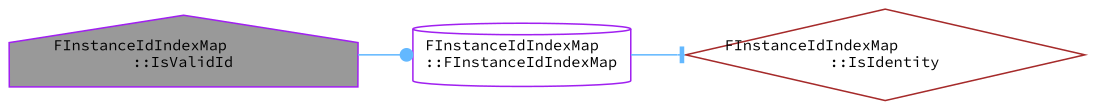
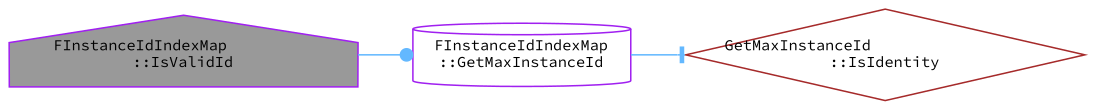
node "FInstanceIdIndexMap ::FInstanceIdIndexMap": label "FInstanceIdIndexMap ::FInstanceIdIndexMap" -> "FInstanceIdIndexMap ::GetMaxInstanceId"
node "FInstanceIdIndexMap ::IsIdentity": label "FInstanceIdIndexMap ::IsIdentity" -> "GetMaxInstanceId ::IsIdentity"
